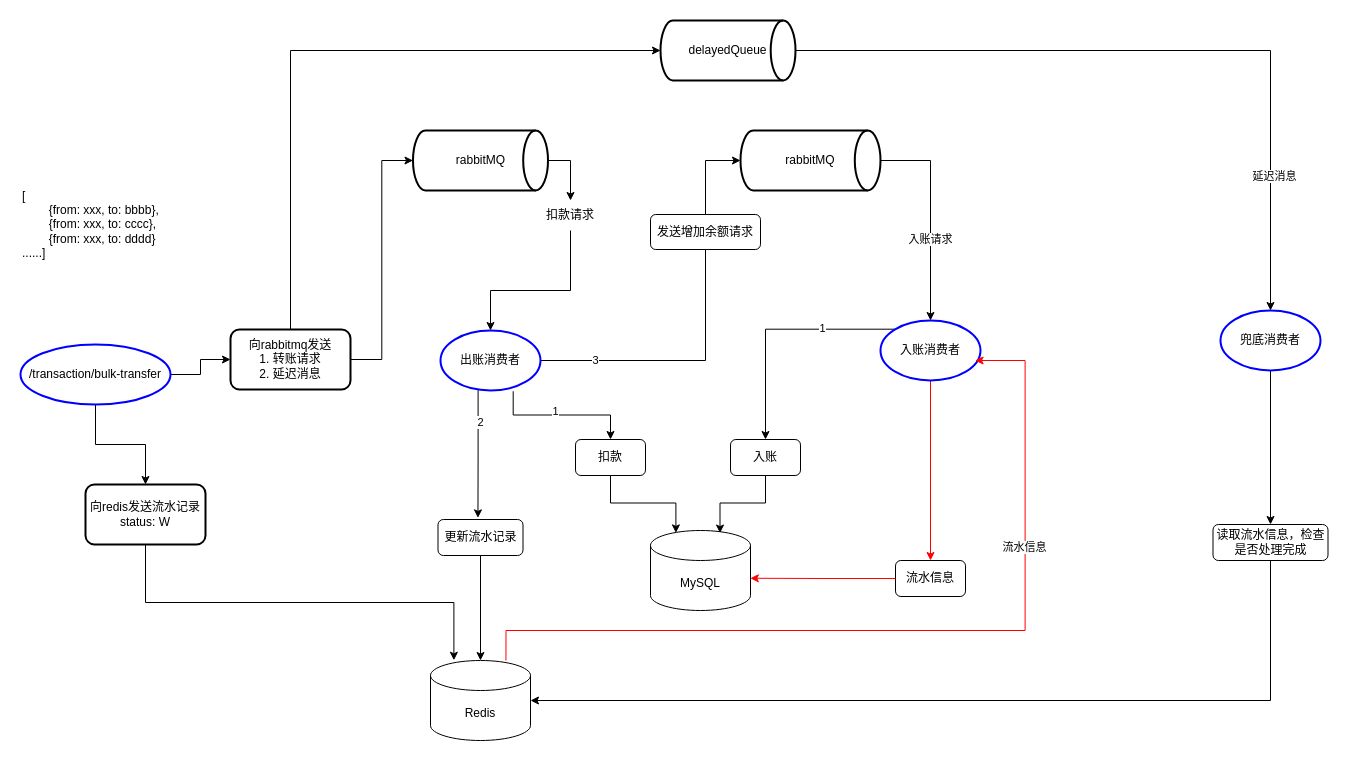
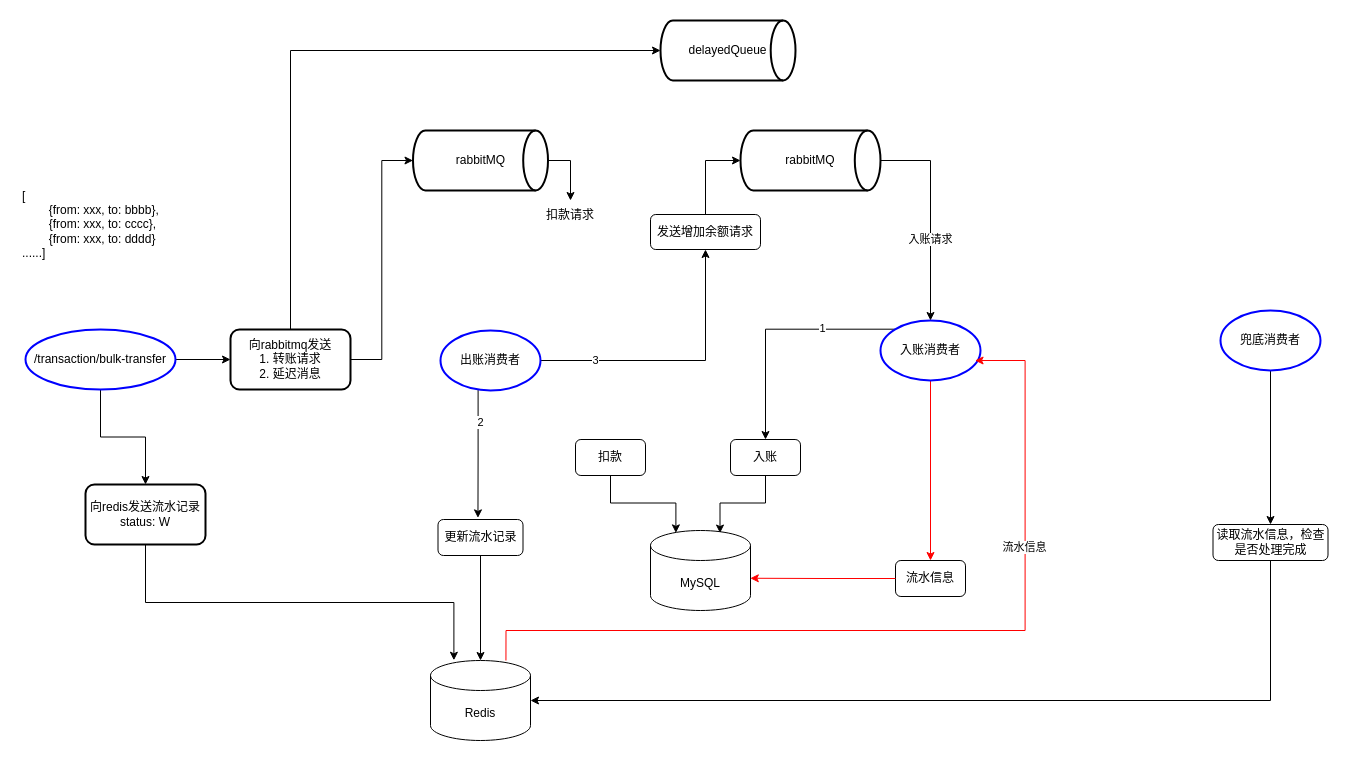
edge "delayedQueue" -> "兜底消费者": removed, label "延迟消息"
edge "发送增加余额请求" -- "出账消费者": arrowhead none -> classic
edge "扣款请求" -> "出账消费者": removed
node "/transaction/bulk-transfer": moved (96, 375) -> (101, 360)
edge "出账消费者" -> "扣款": removed, label "1"
